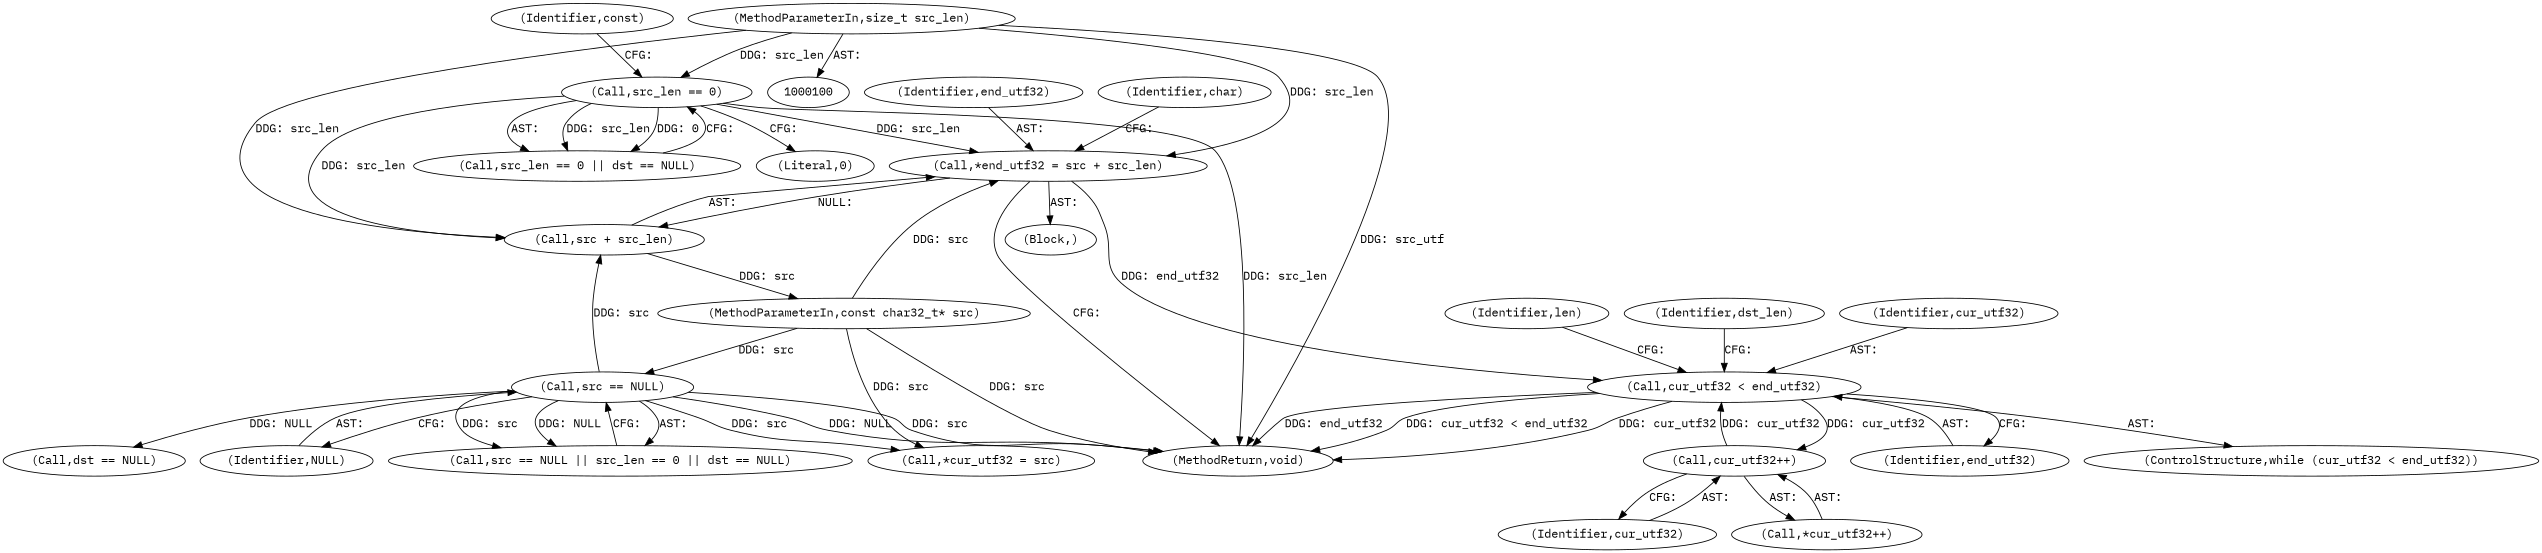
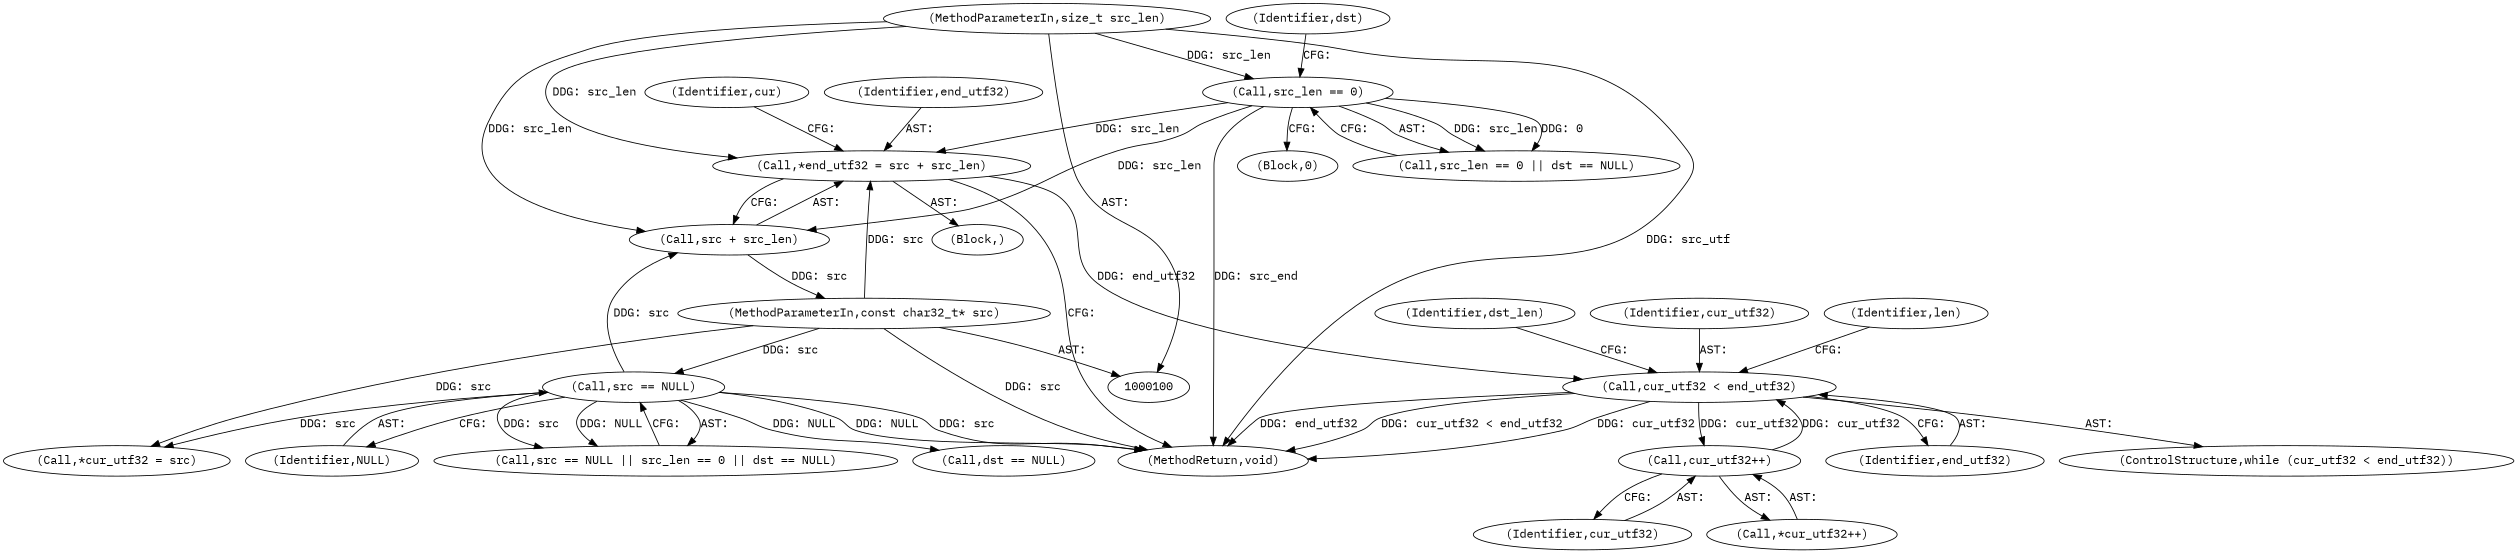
node "(Identifier,const)": label "(Identifier,const)" -> "(Identifier,dst)"
node "(Identifier,char)": label "(Identifier,char)" -> "(Identifier,cur)"
node "(Literal,0)": label "(Literal,0)" -> "(Block,0)"
edge "(Call,*end_utf32 = src + src_len)" -> "(Call,src + src_len)": label "NULL: " -> "CFG: "
edge "(Call,src_len == 0)" -> "(MethodReturn,void)": label "DDG: src_len" -> "DDG: src_end"
edge "(MethodParameterIn,const char32_t* src)" -> "1000100": added, label "AST:"
